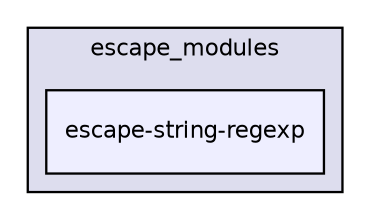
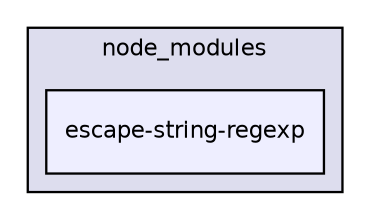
cluster "escape_modules": label "escape_modules" -> "node_modules"
